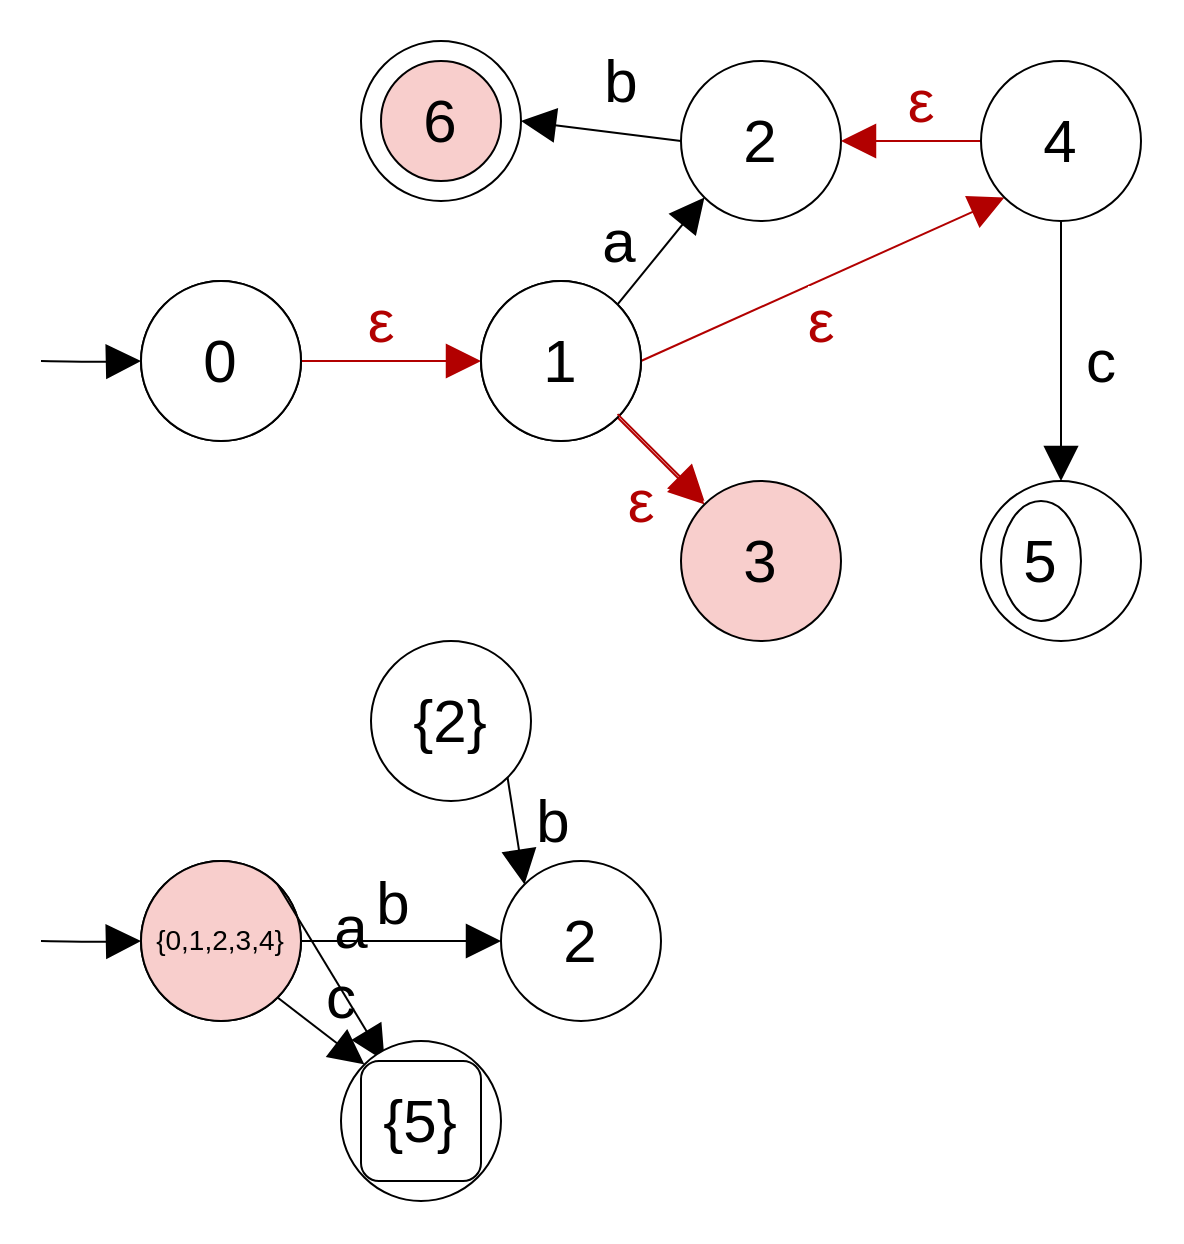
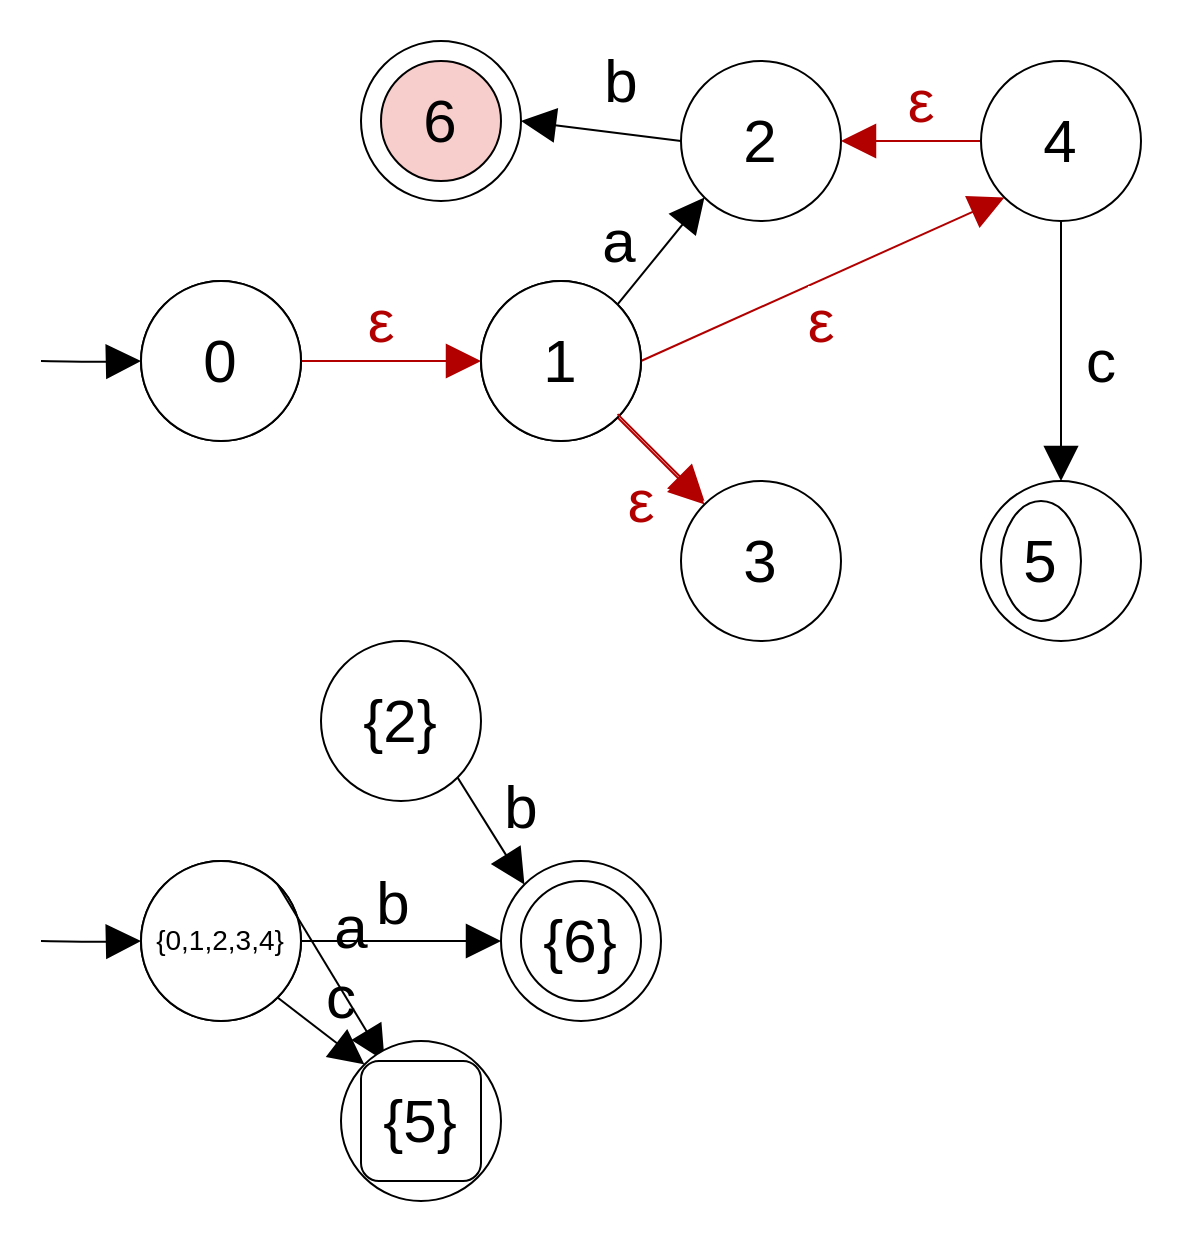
node "3": fillcolor #f8cecc -> #ffffff
node "{2}": moved (451, 721) -> (401, 721)
node "{0,1,2,3,4}": fillcolor #f8cecc -> #ffffff
node "{6}": added
